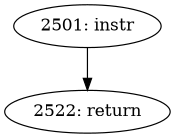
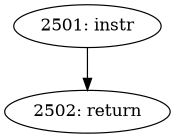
node "2522: return": label "2522: return" -> "2502: return"
